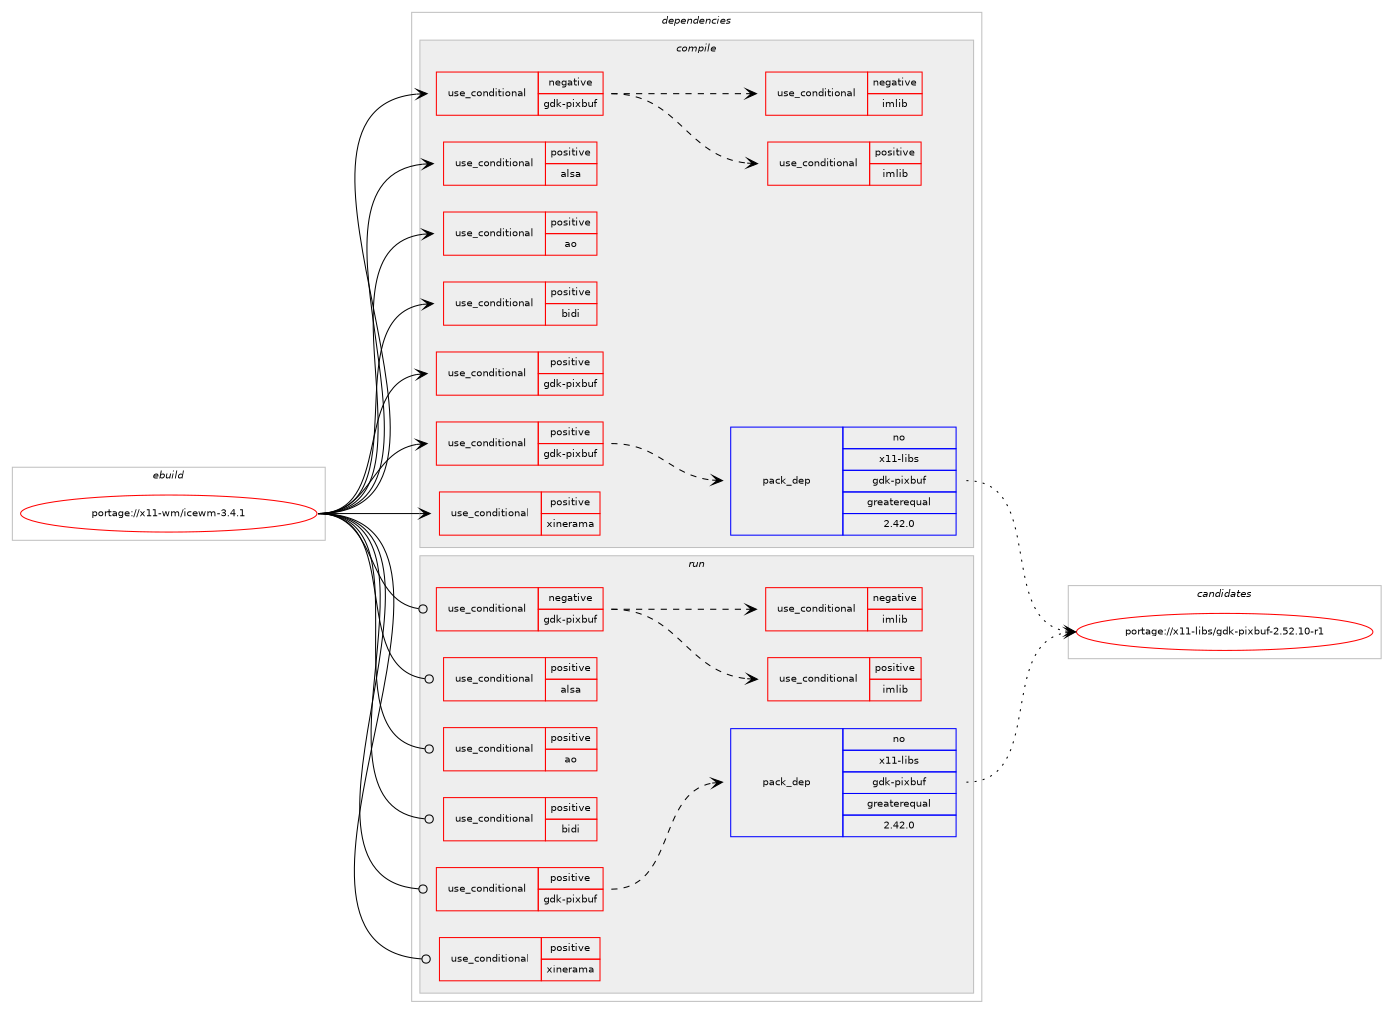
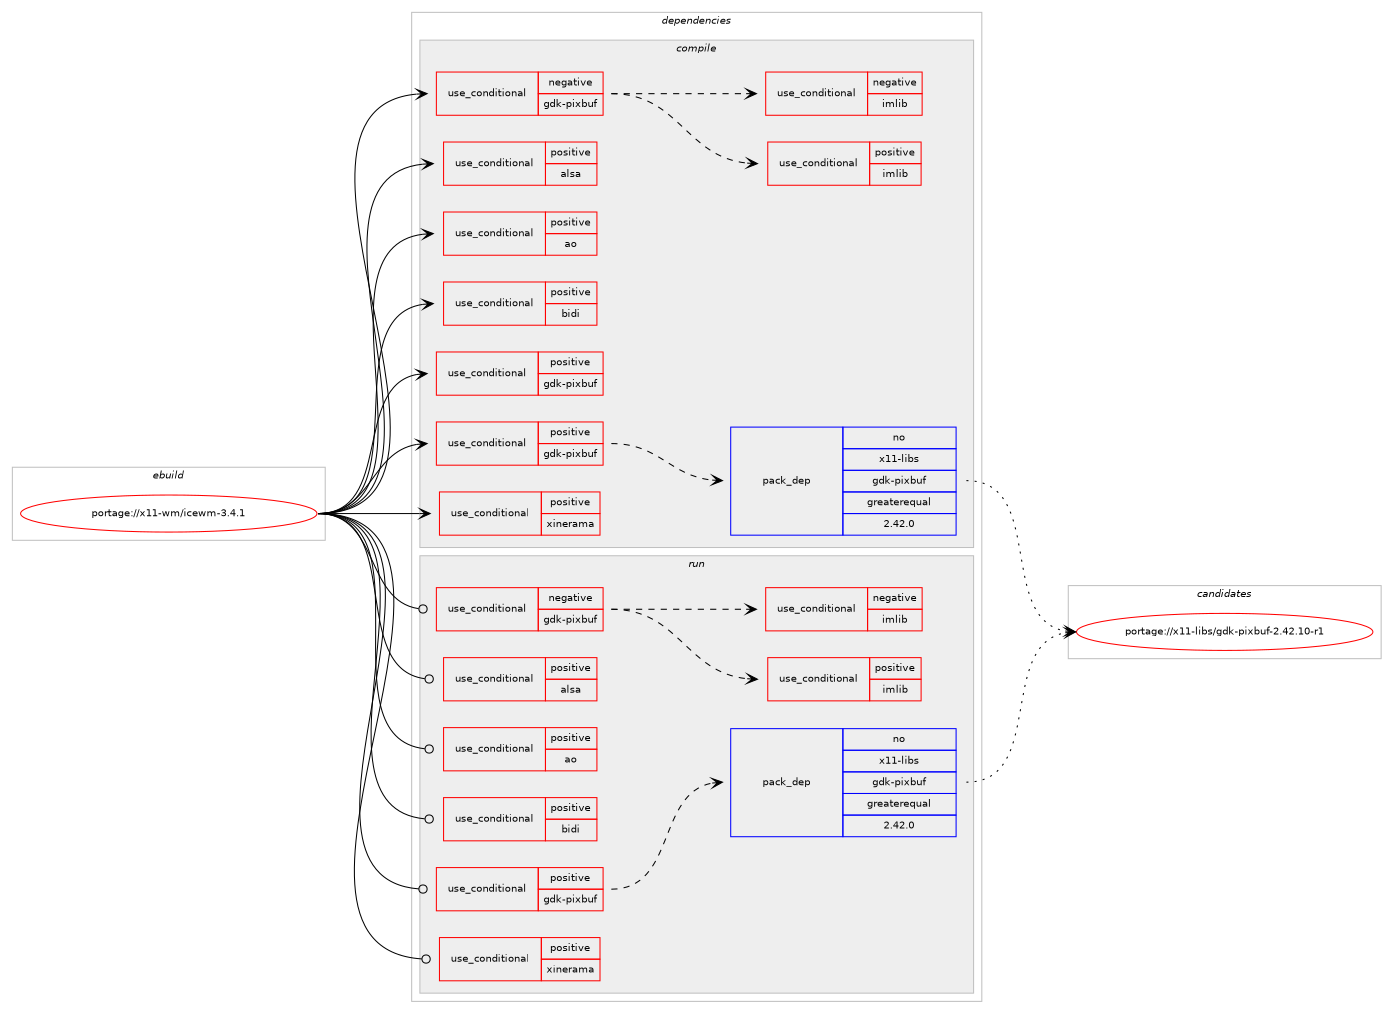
node "portage://x11-libs/gdk-pixbuf-2.52.10-r1": label "portage://x11-libs/gdk-pixbuf-2.52.10-r1" -> "portage://x11-libs/gdk-pixbuf-2.42.10-r1"
